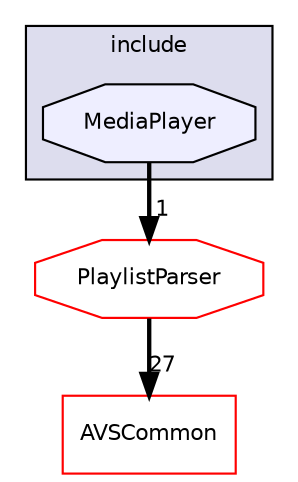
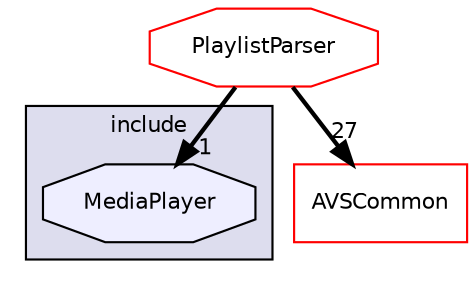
edge "MediaPlayer" -> "PlaylistParser": reversed
